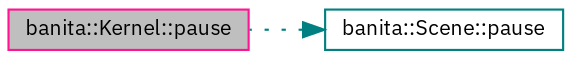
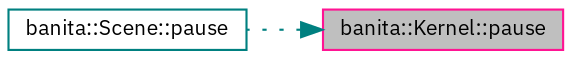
edge "banita::Kernel::pause" -> "banita::Scene::pause": reversed
